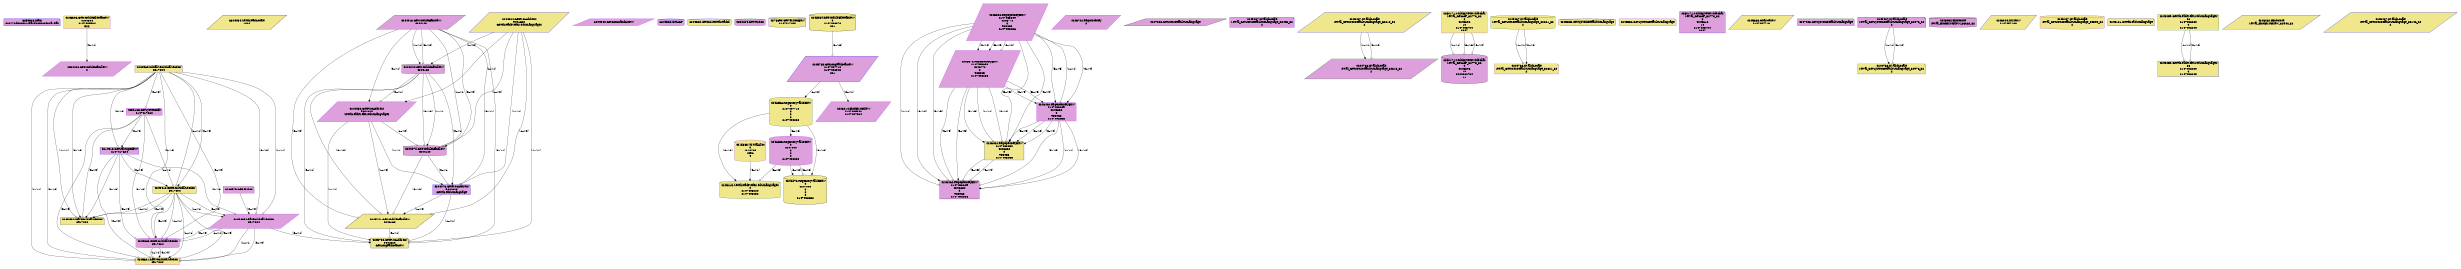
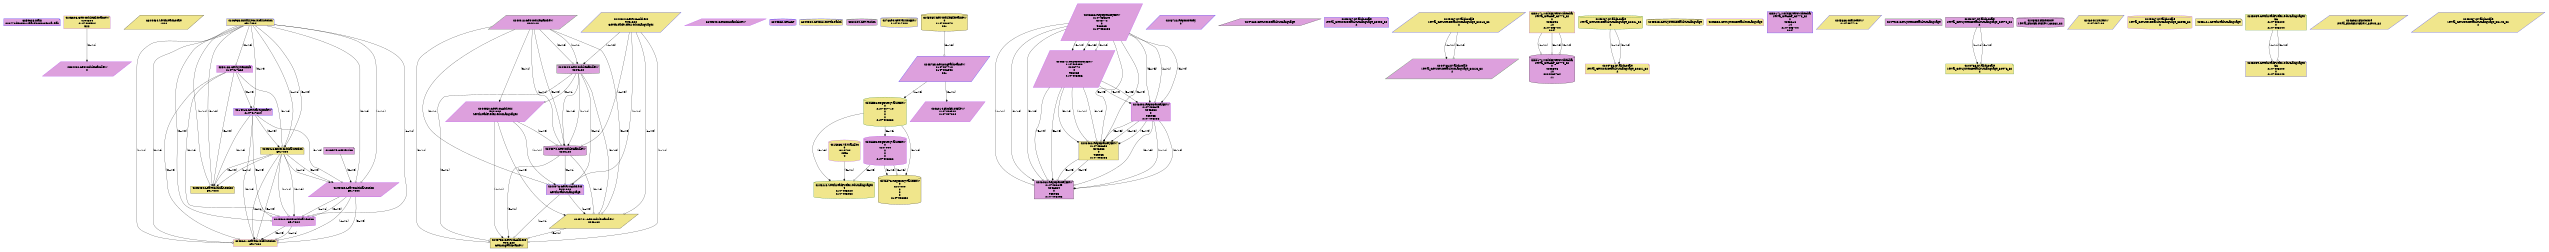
node "4246722.RegCloseKey 0": color purple -> blue
edge "4244024.GetProcAddress 9441320 GetThreadPreferredUILanguages" -> "4244050.GetProcAddress 9441320 SetThreadPreferredUILanguages": removed, label "(1-->1)"
edge "4245469.LeaveCriticalSection 6917004" -> "4245758.GetProcAddress 9441320 GetLongPathNameW": now "4244070.GetModuleHandleW 4244120" -> "4245758.GetProcAddress 9441320 GetLongPathNameW"
